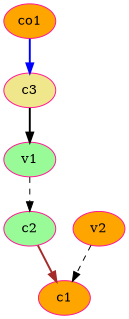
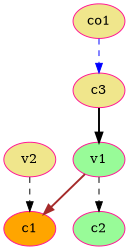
node "co1": fillcolor orange -> khaki
edge "co1" -> "c3": style bold -> dashed
node "v2": fillcolor orange -> khaki
edge "c2" -> "c1": now "v1" -> "c1"
